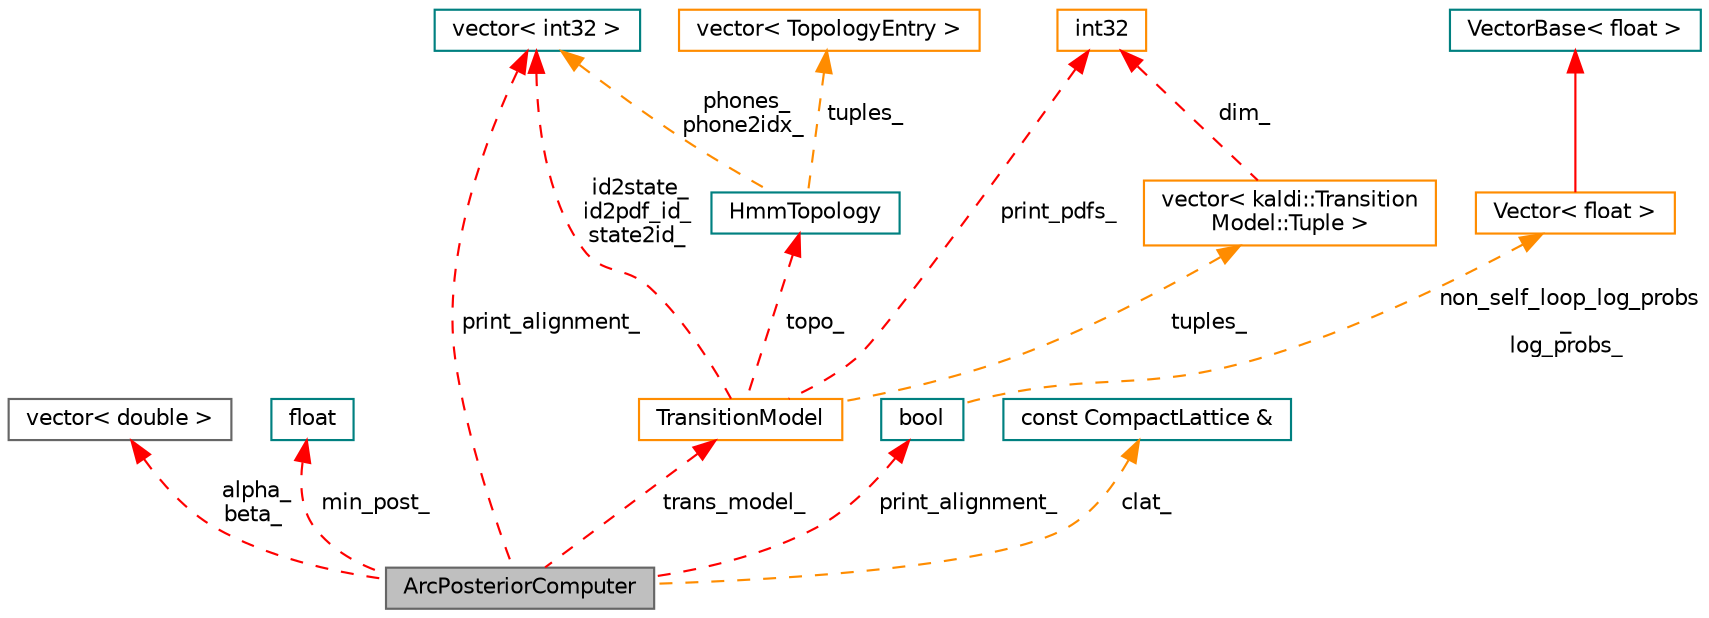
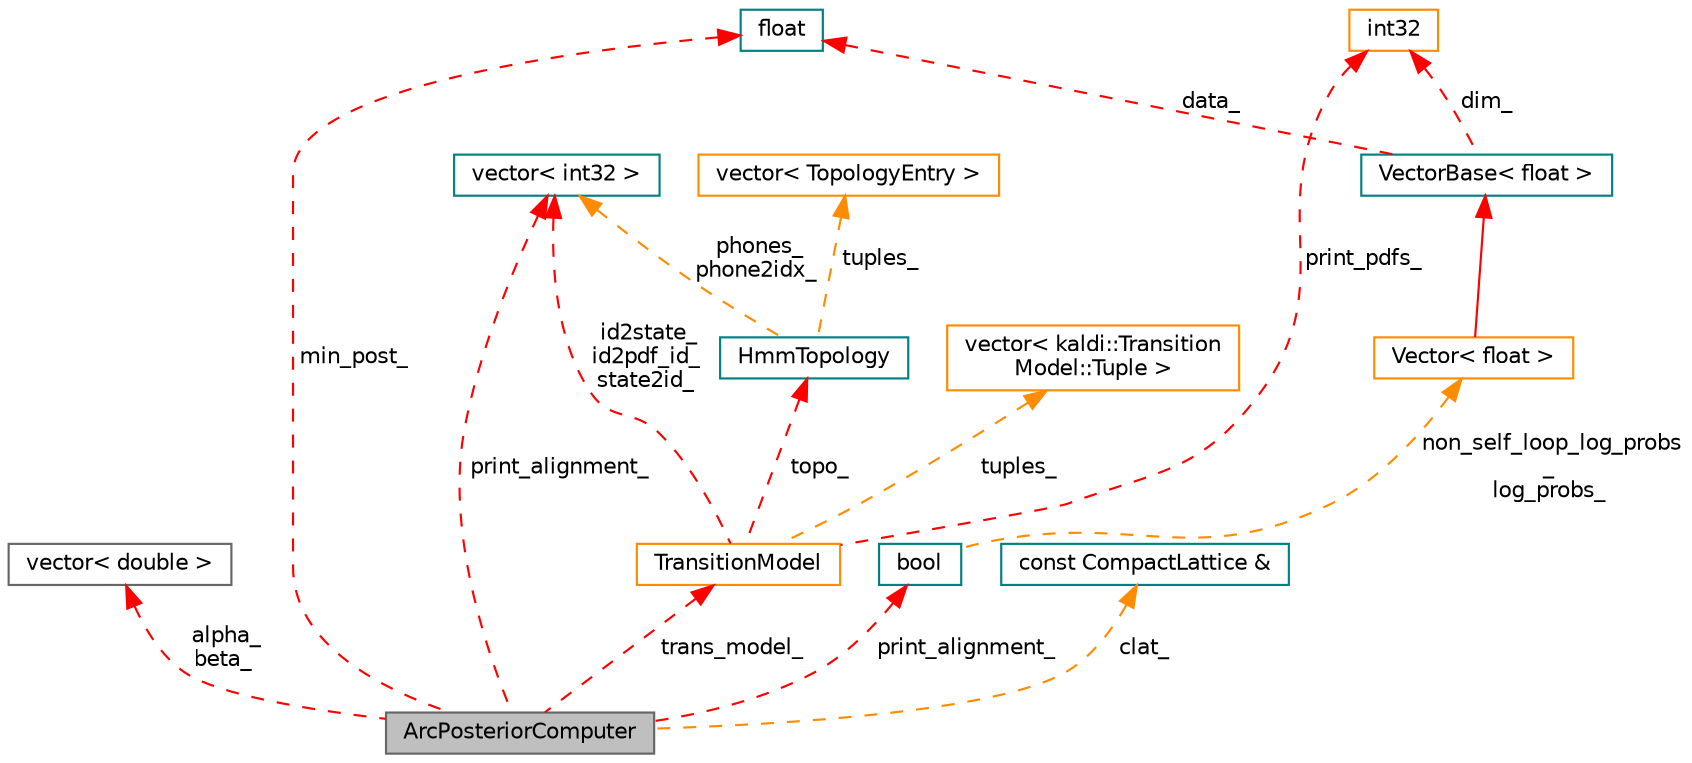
edge "VectorBase< float >" -> "float": added, label "data_"
edge "vector< kaldi::Transition Model::Tuple >" -> "int32": now "VectorBase< float >" -> "int32"
